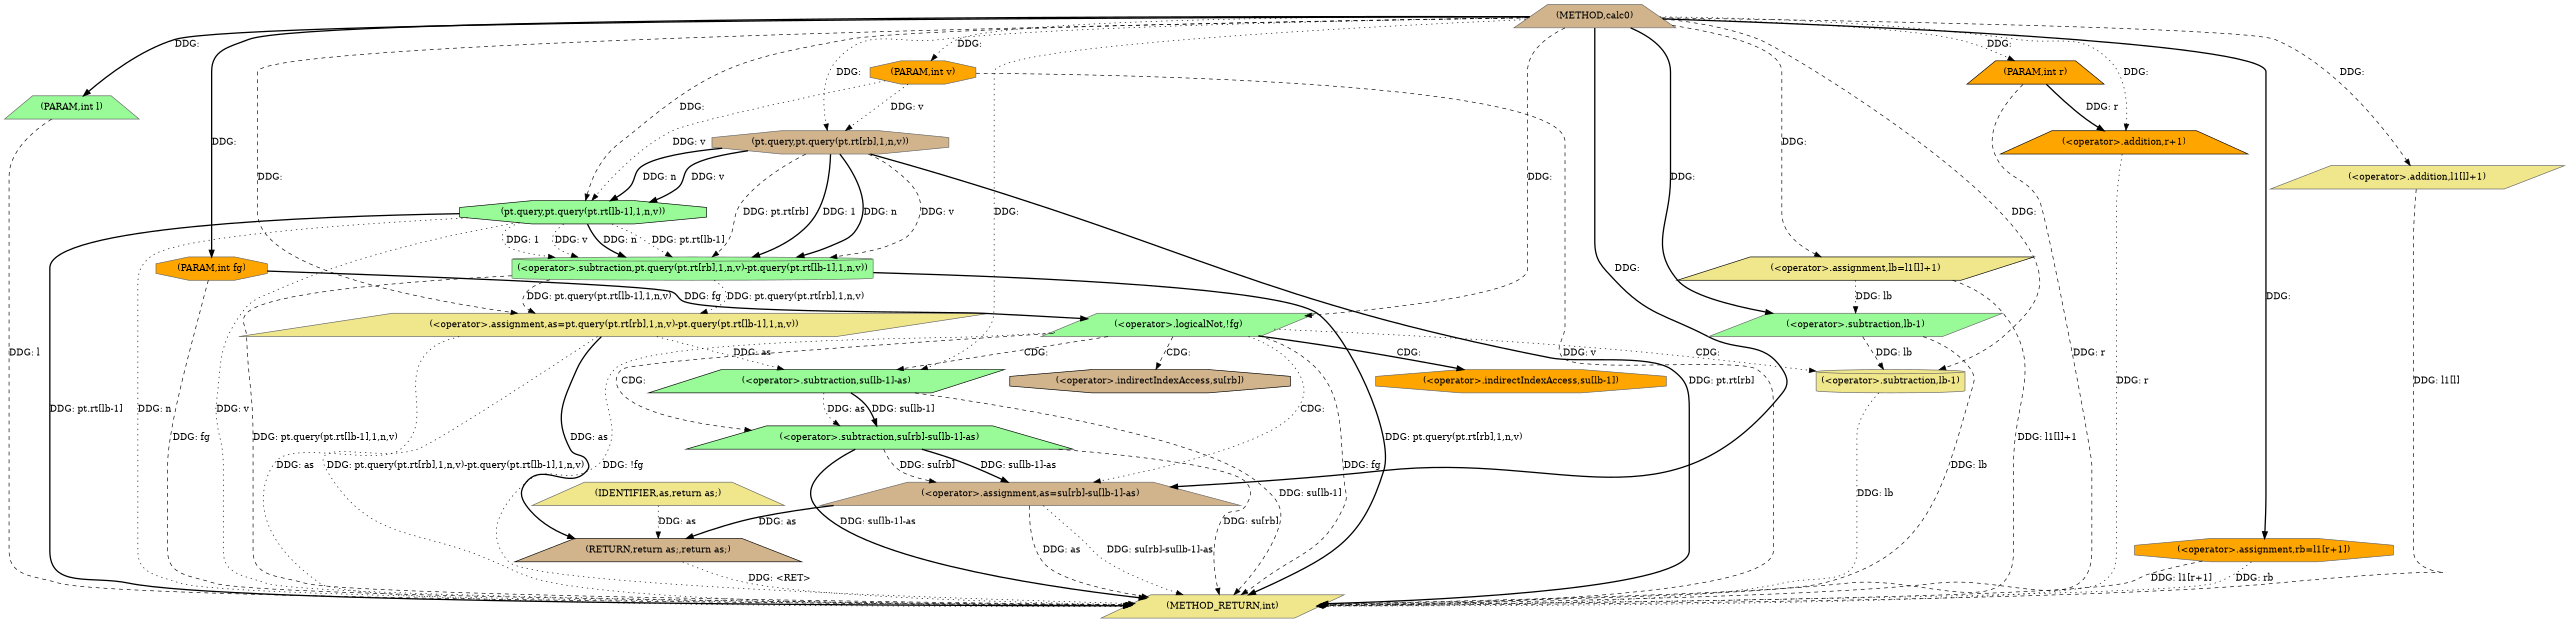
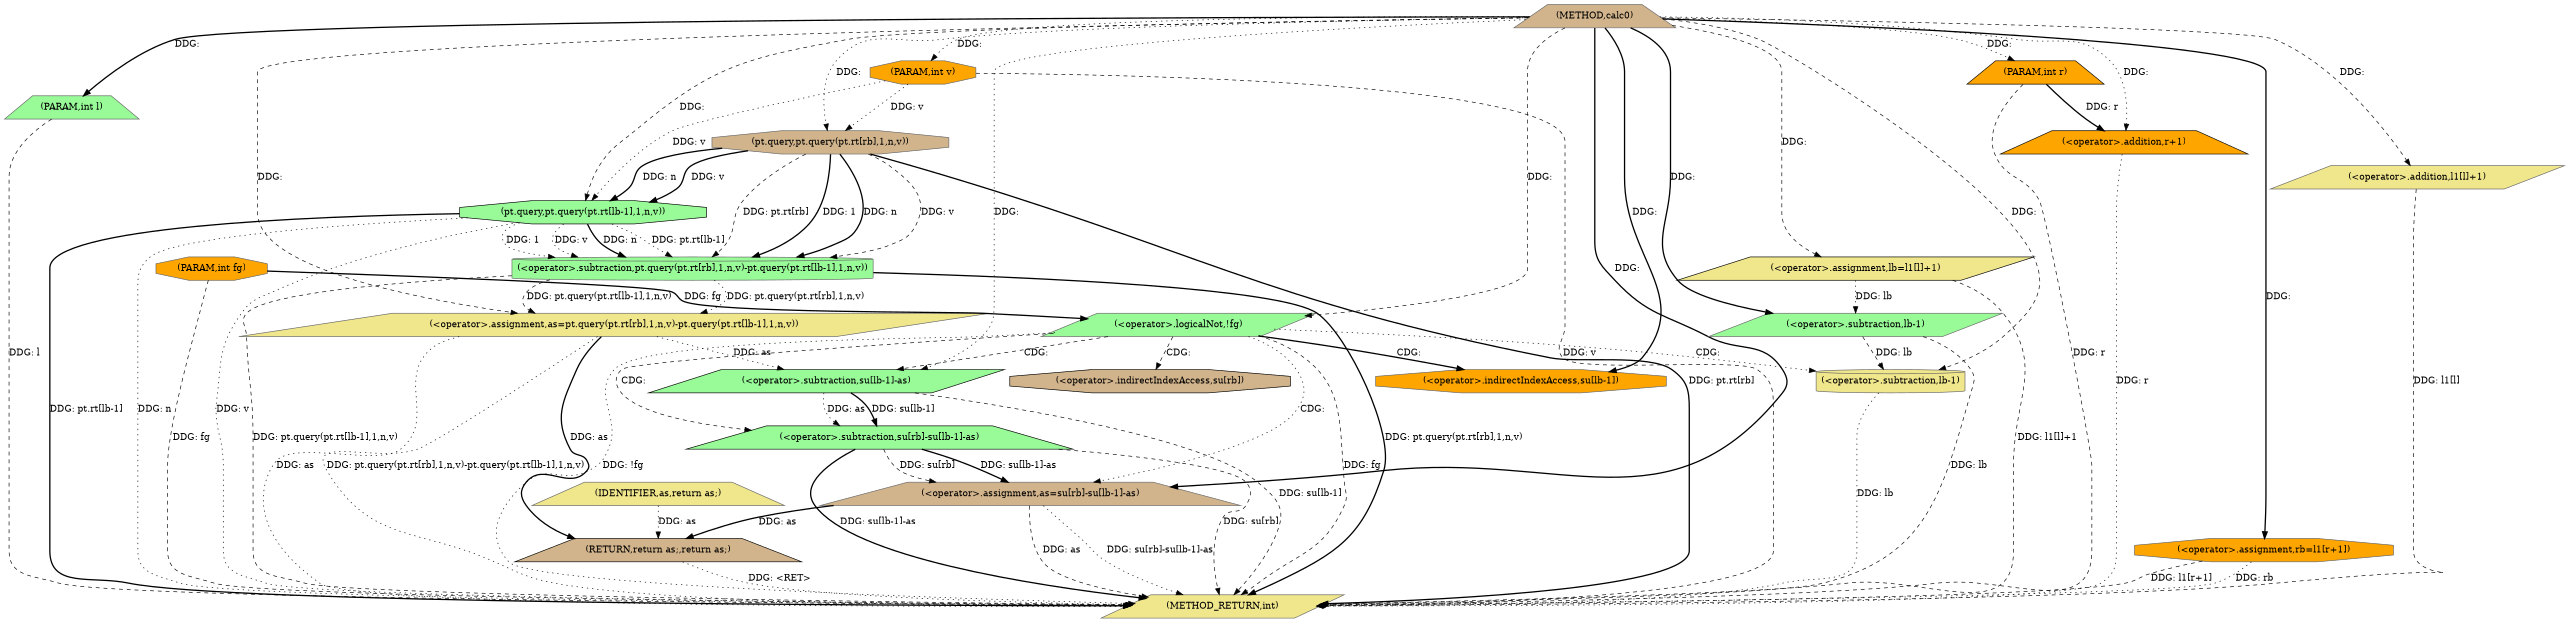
edge "(METHOD,calc0)" -> "(PARAM,int fg)": now "(METHOD,calc0)" -> "(<operator>.indirectIndexAccess,su[lb-1])"
